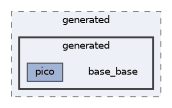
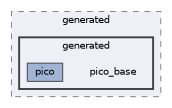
node "base_base": label "base_base" -> "pico_base"
